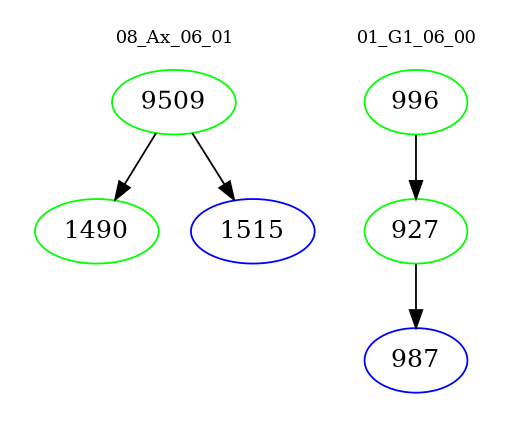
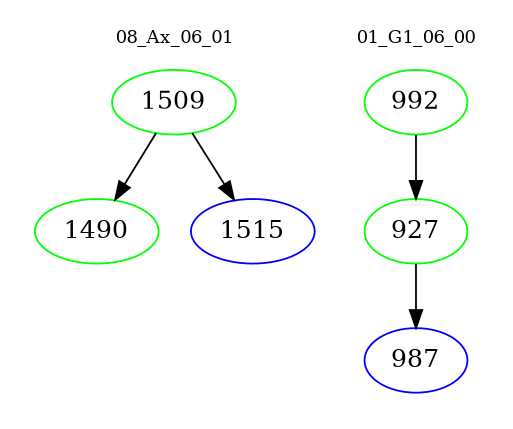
node "9509": label "9509" -> "1509"
node "996": label "996" -> "992"
